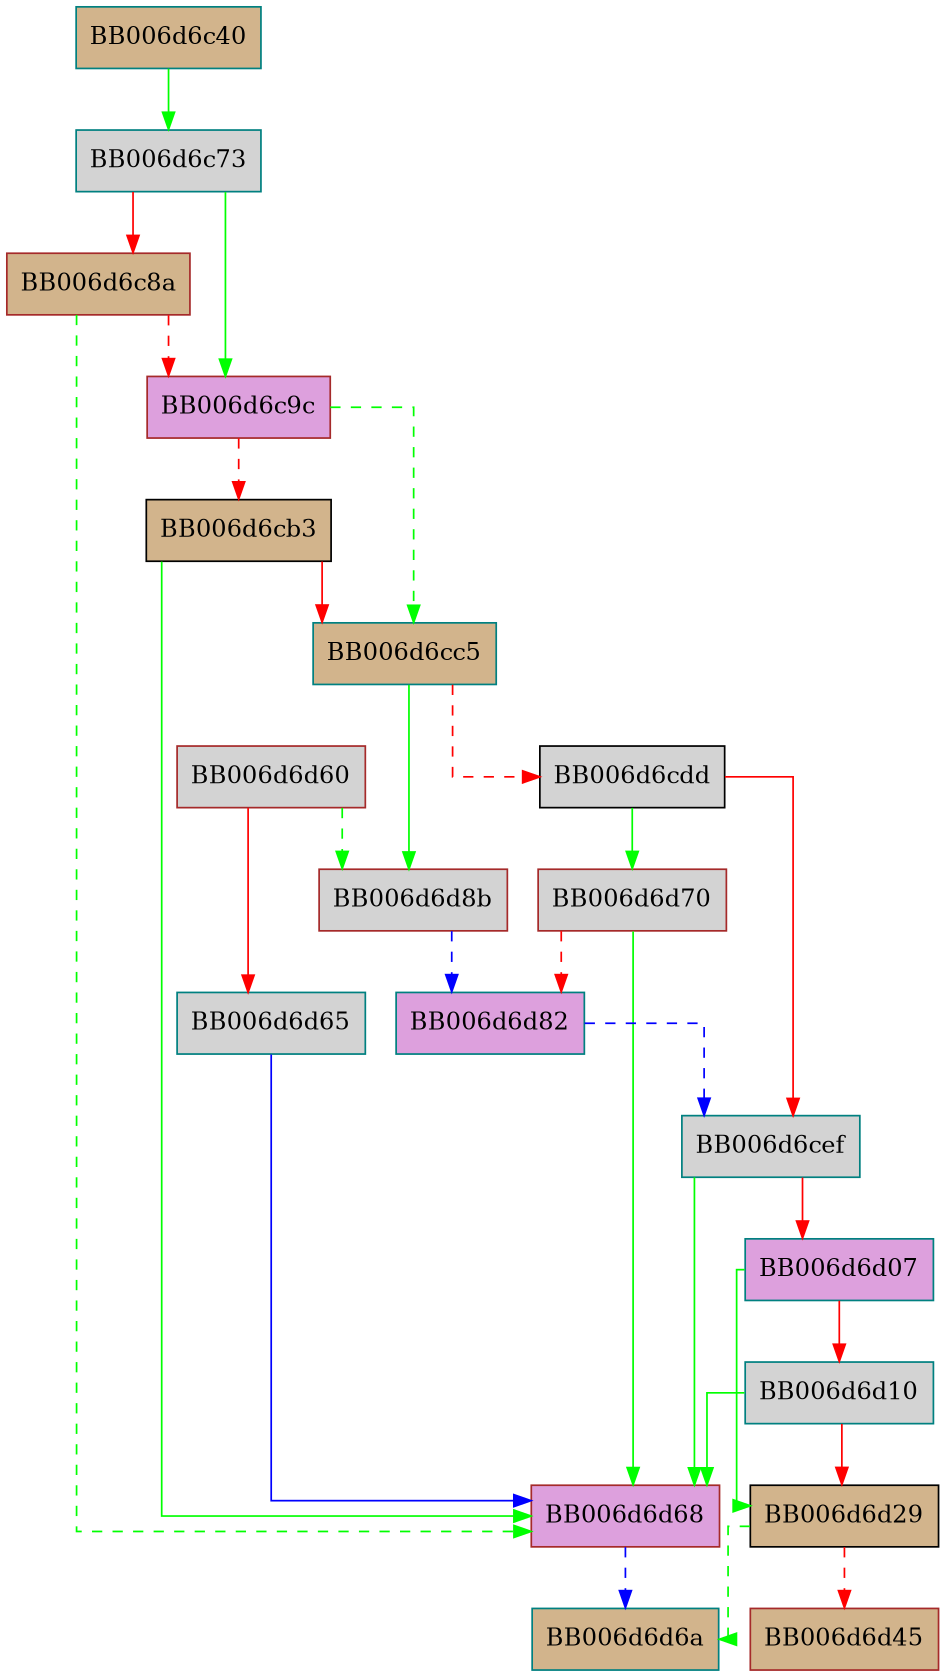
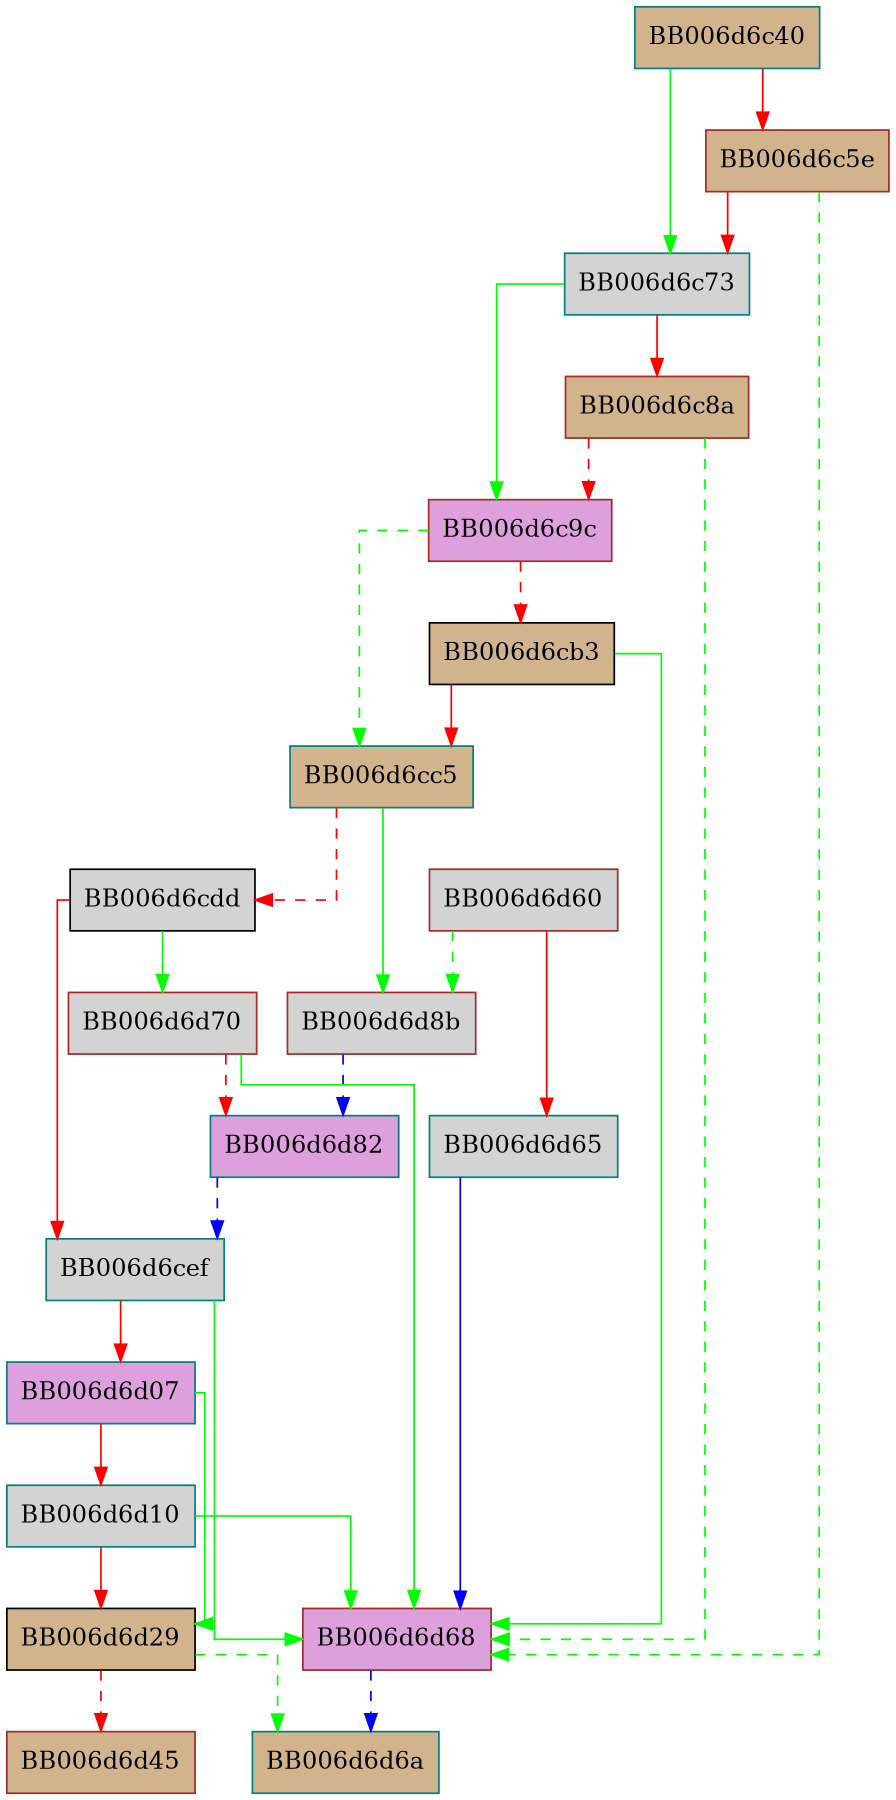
node "BB006d6c5e": added
